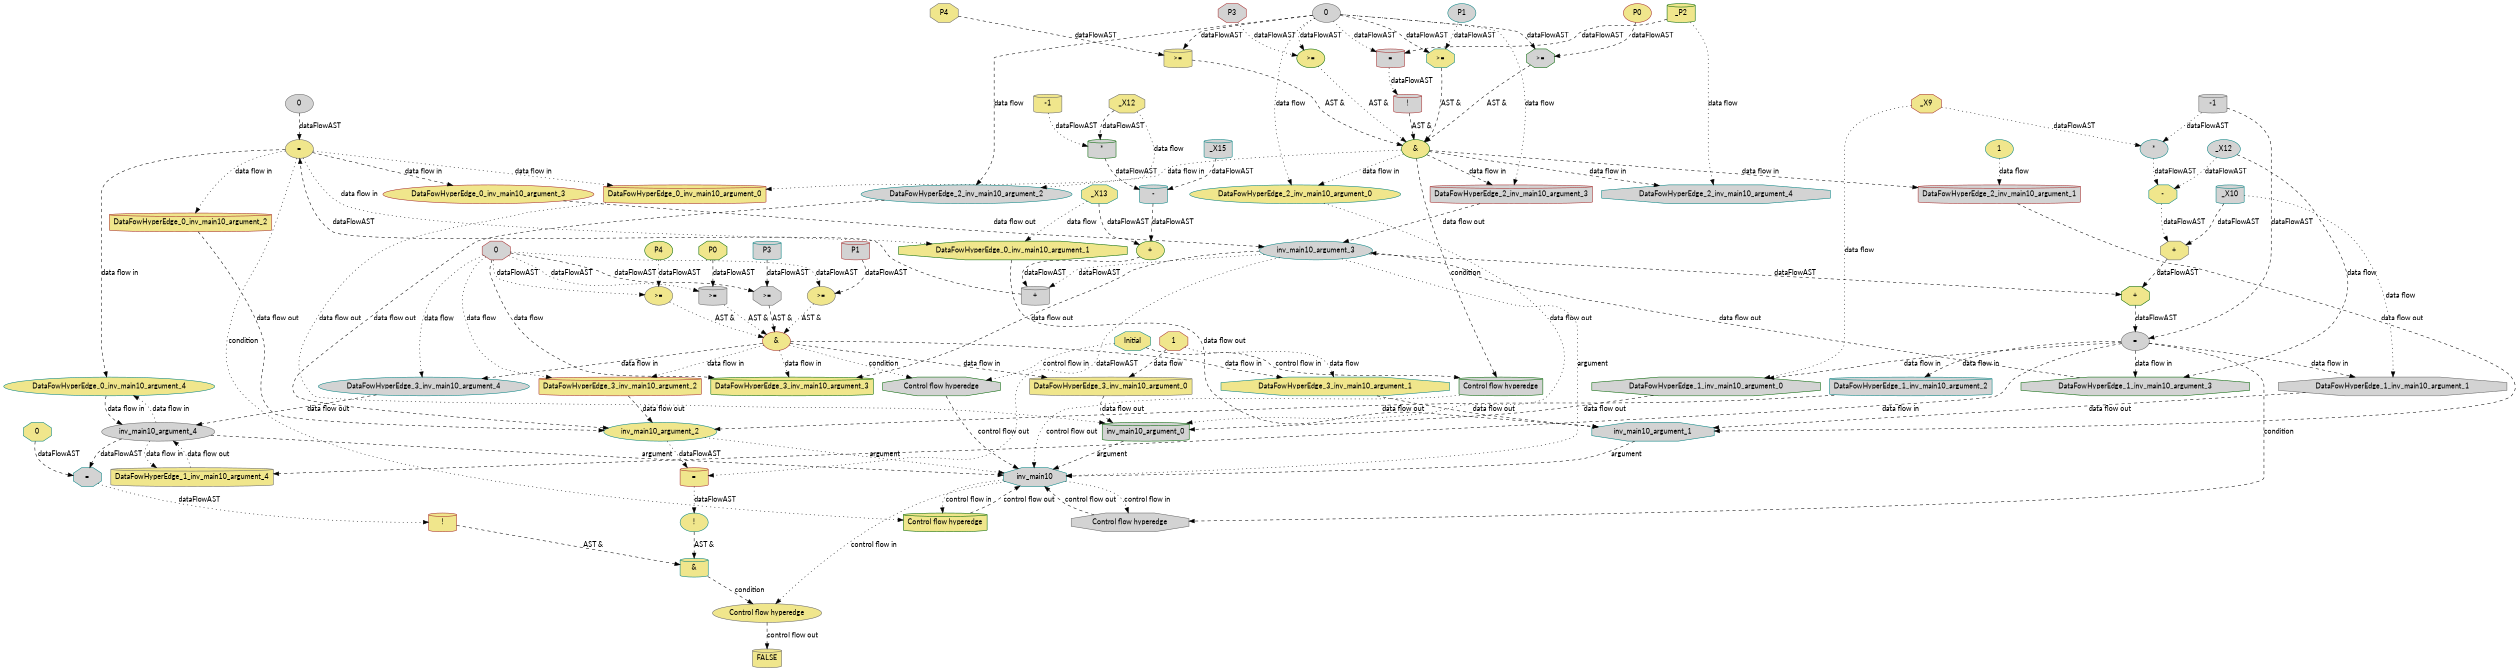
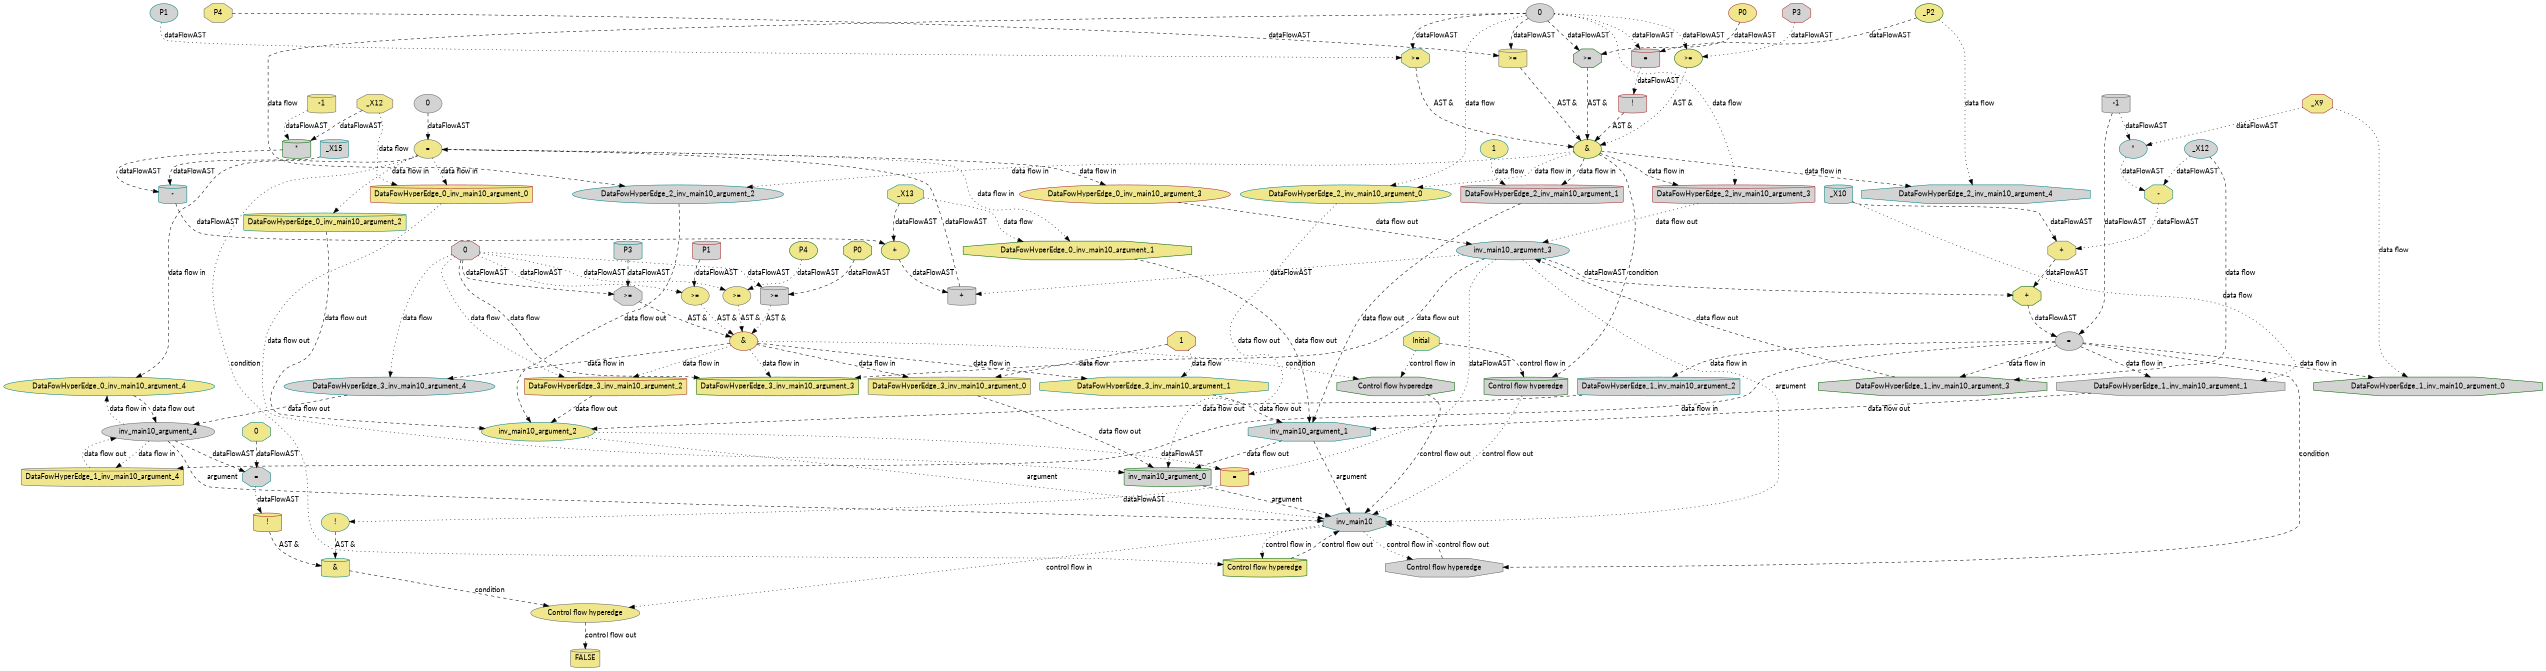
node "_P2": shape cylinder -> ellipse
node "DataFowHyperEdge_0_inv_main10_argument_2": color brown -> teal
edge "DataFowHyperEdge_2_inv_main10_argument_3" -> "inv_main10_argument_3": style dashed -> dotted
edge "DataFowHyperEdge_0_inv_main10_argument_4" -> "inv_main10_argument_4": label "data flow in" -> "data flow out"
edge "DataFowHyperEdge_1_inv_main10_argument_0" -> "inv_main10_argument_0": now "inv_main10_argument_1" -> "inv_main10_argument_0"
